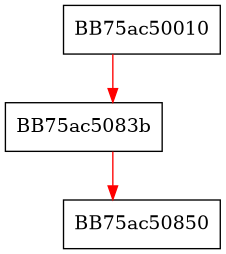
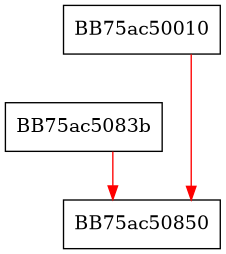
edge "BB75ac50010" -> "BB75ac5083b": now "BB75ac50010" -> "BB75ac50850"
